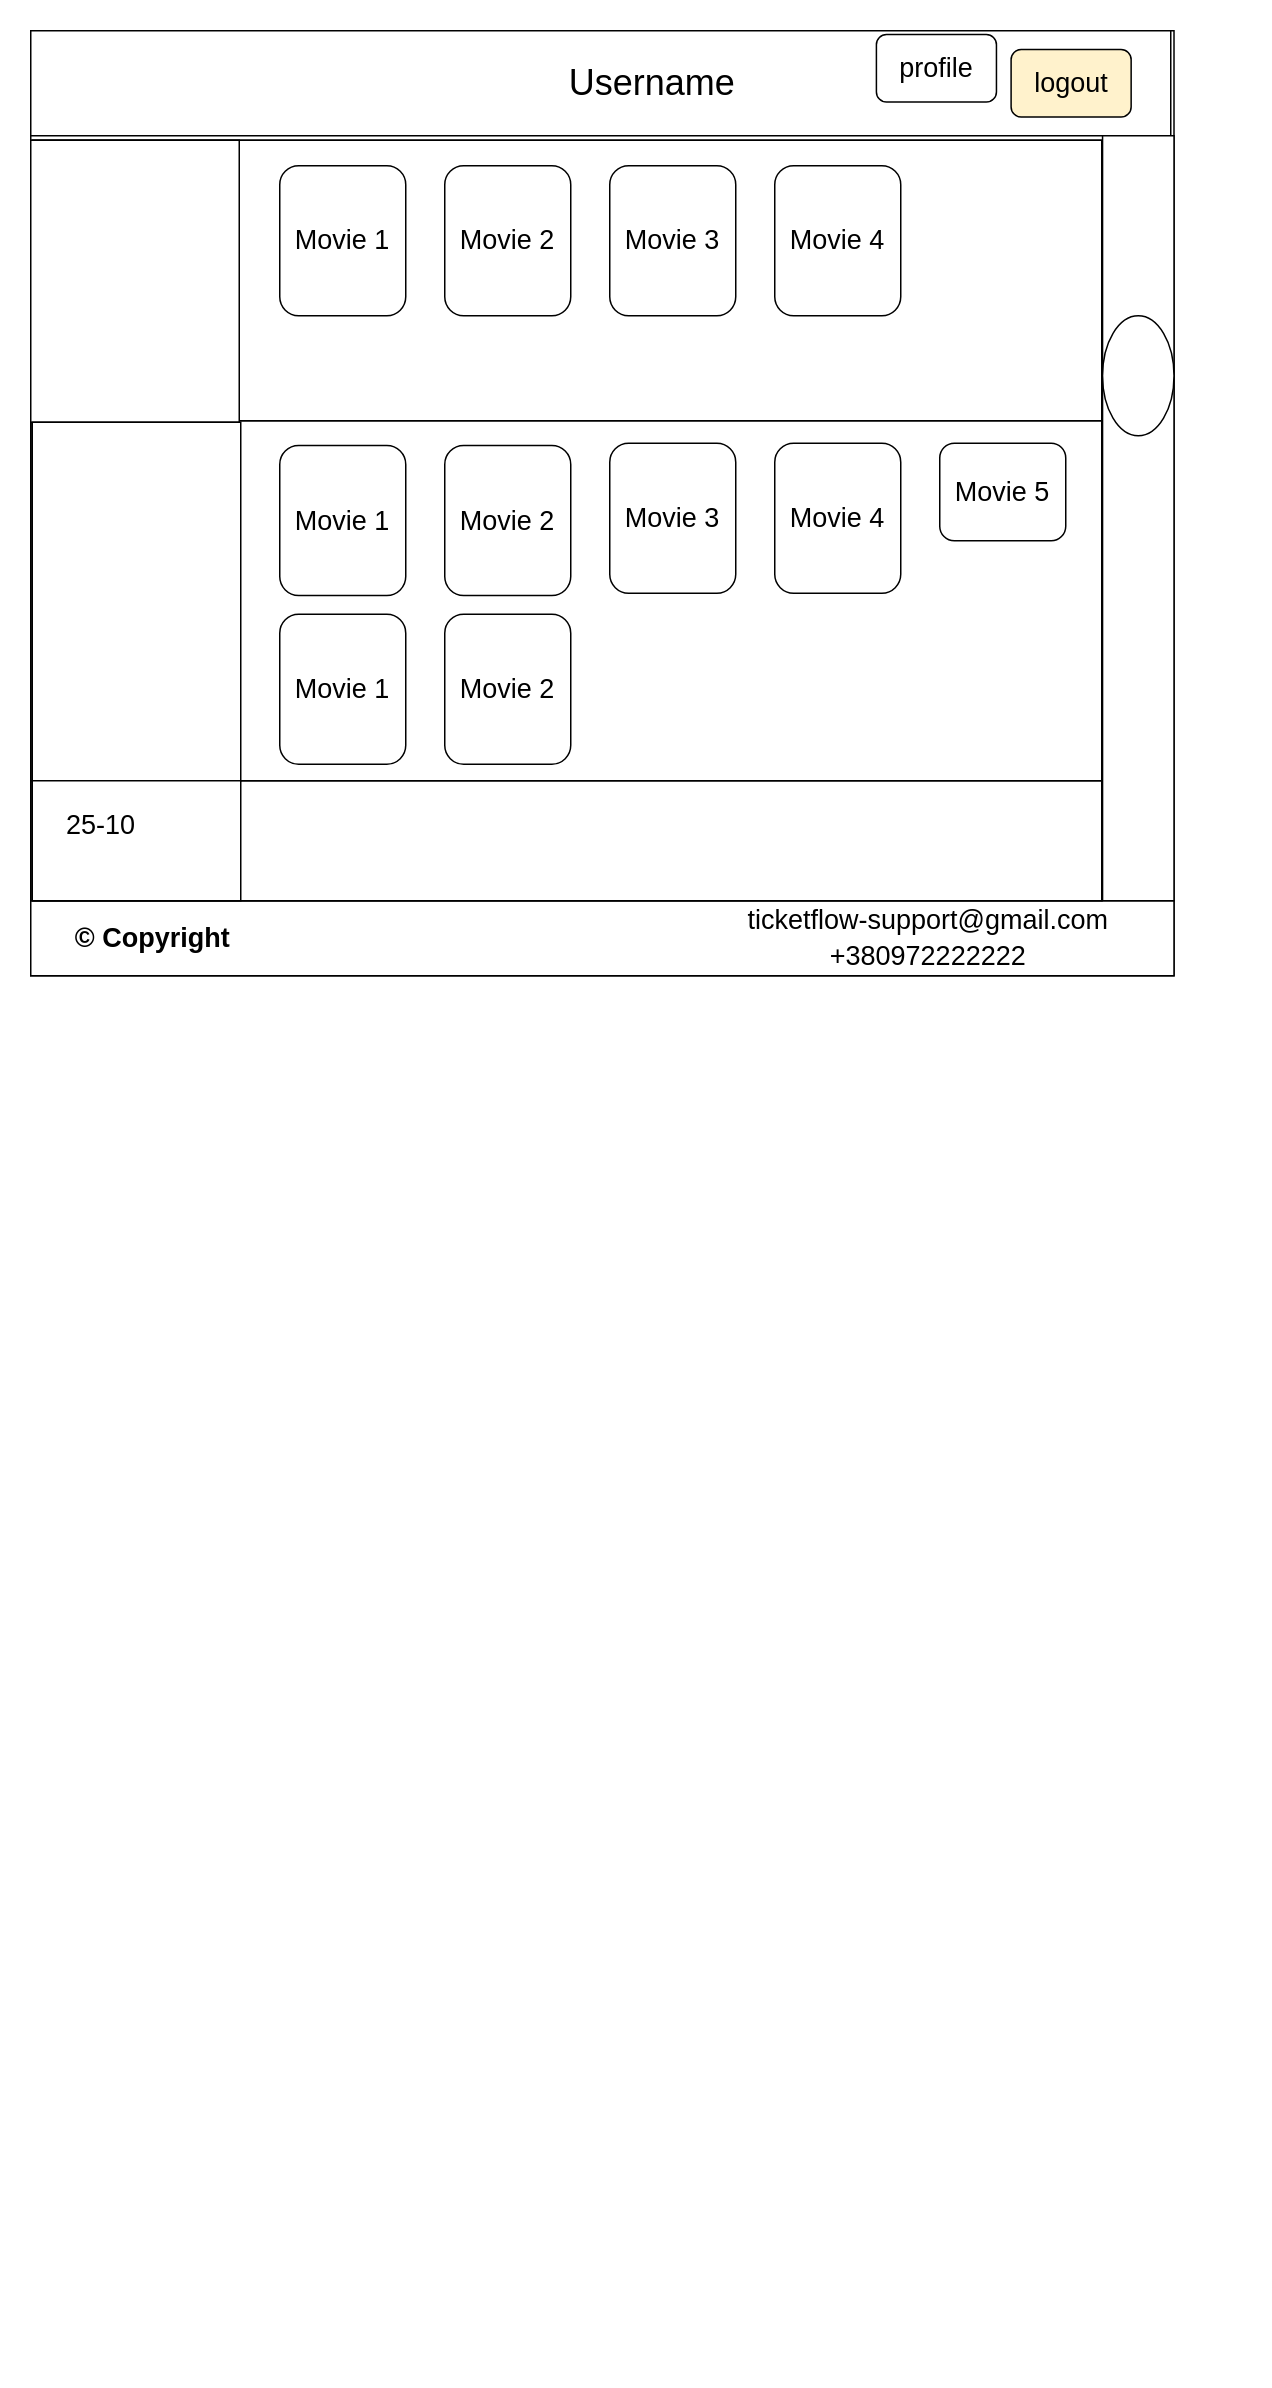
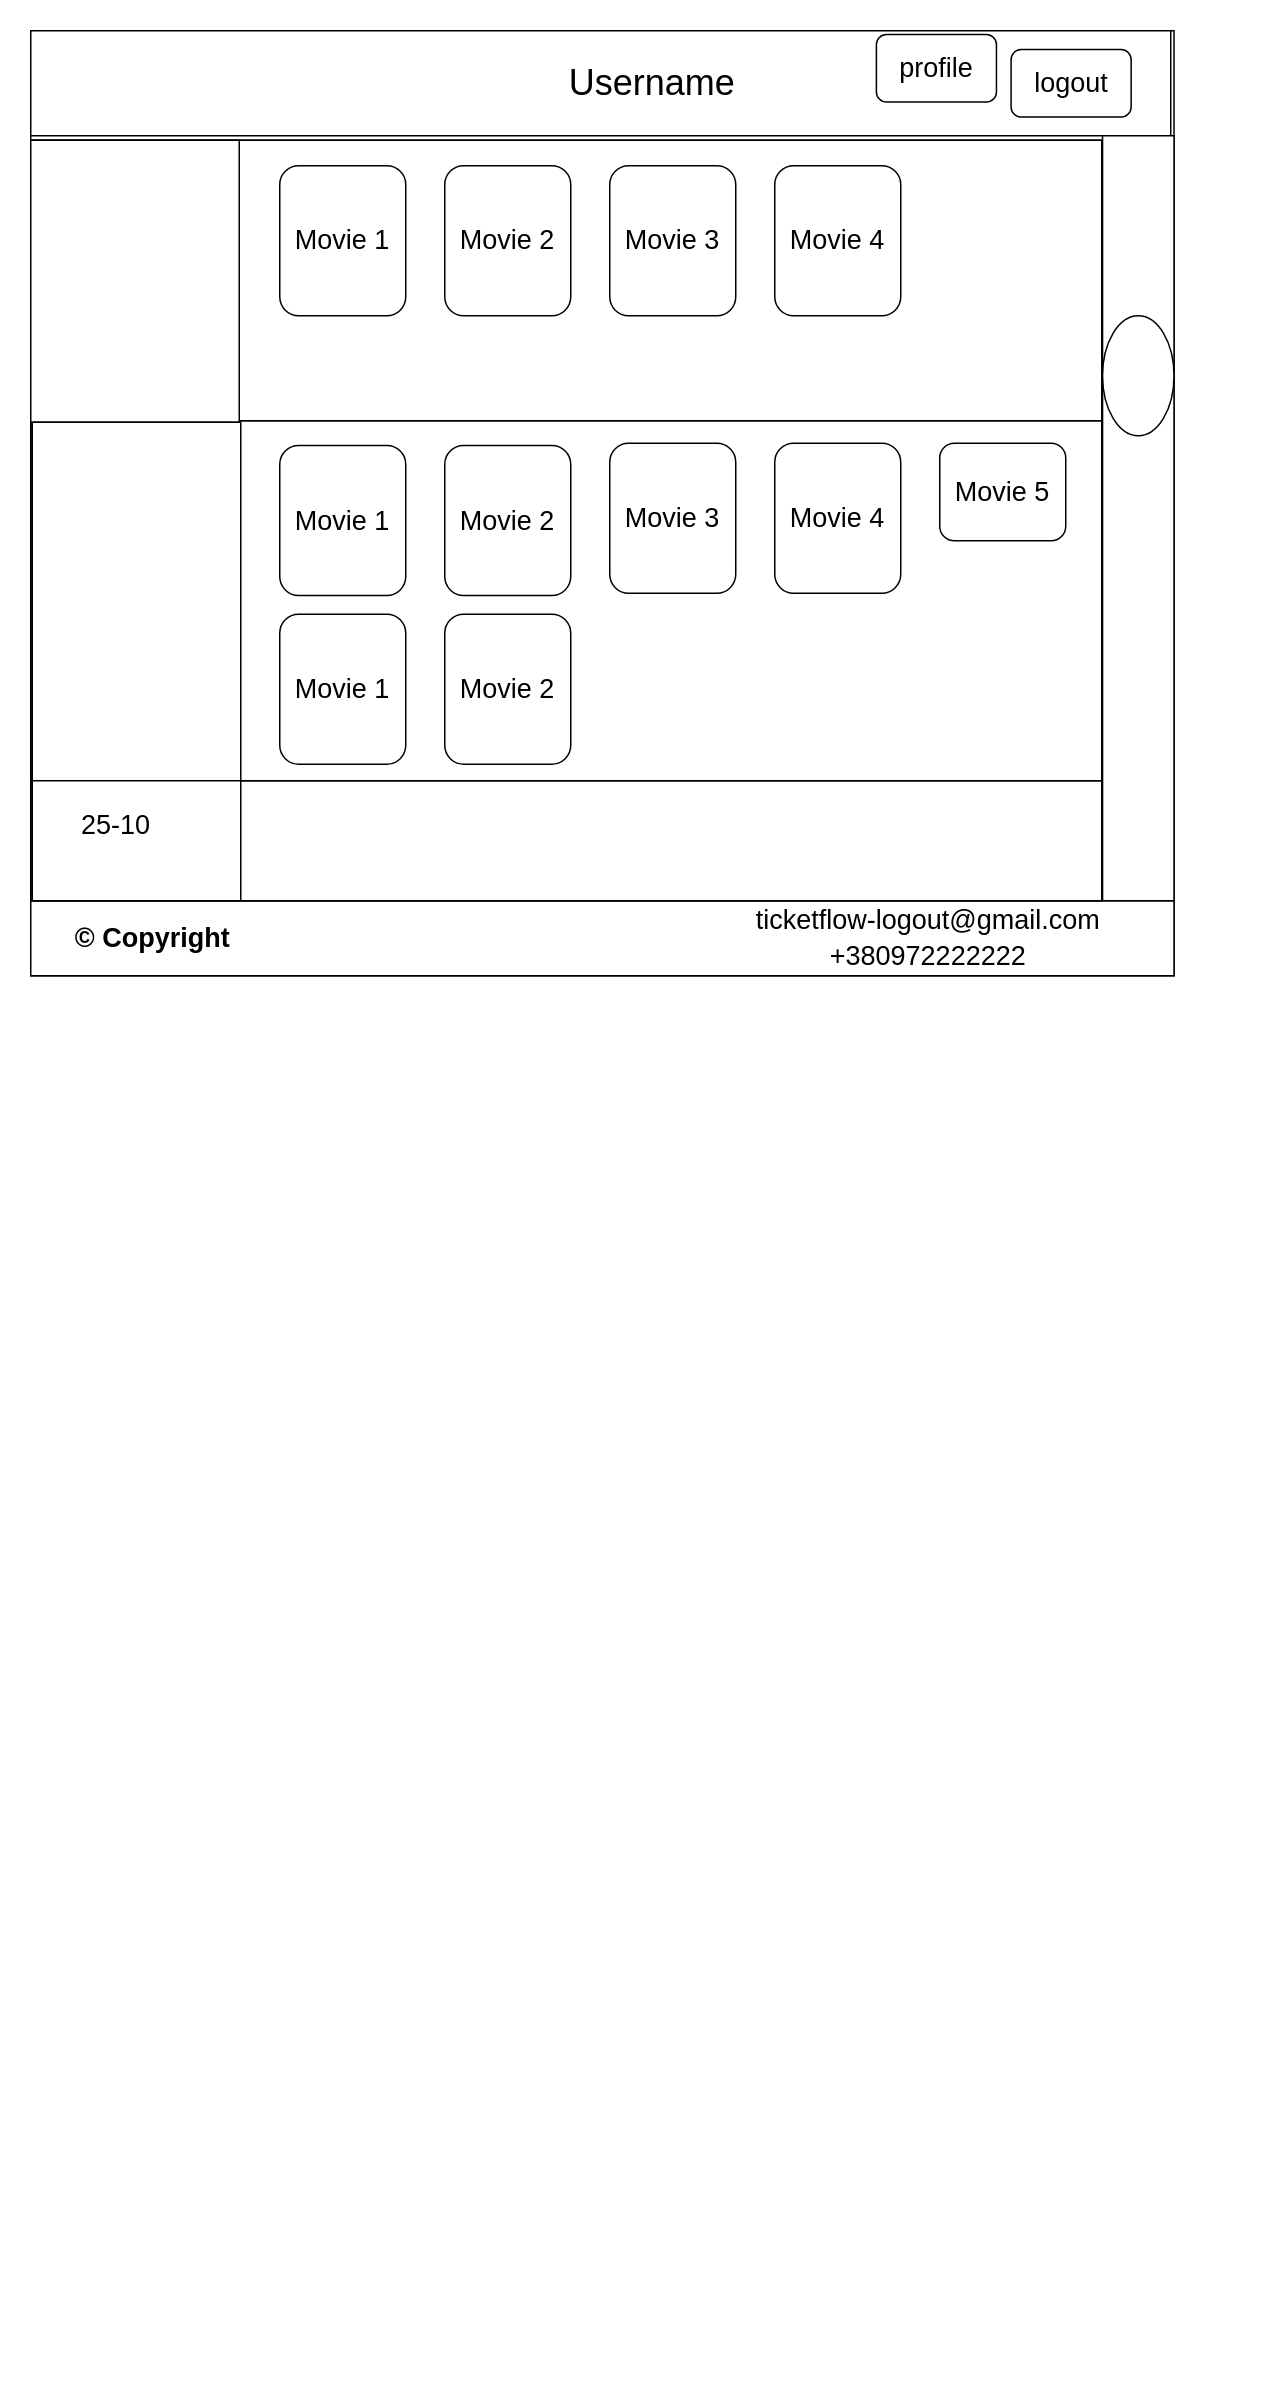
node "logout": fillcolor #fff2cc -> #ffffff
node "25-10": moved (102, 826) -> (117, 826)
node "ticketflow-support@gmail.com": label "ticketflow-support@gmail.com" -> "ticketflow-logout@gmail.com"
